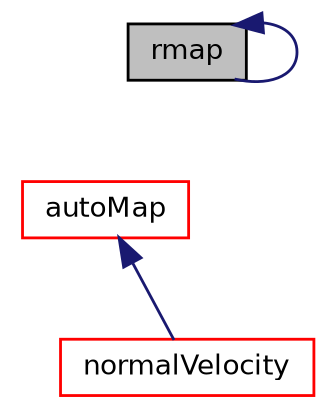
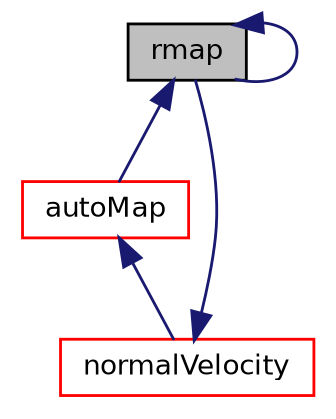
edge "autoMap" -> "rmap": added
edge "rmap" -> "normalVelocity": added
